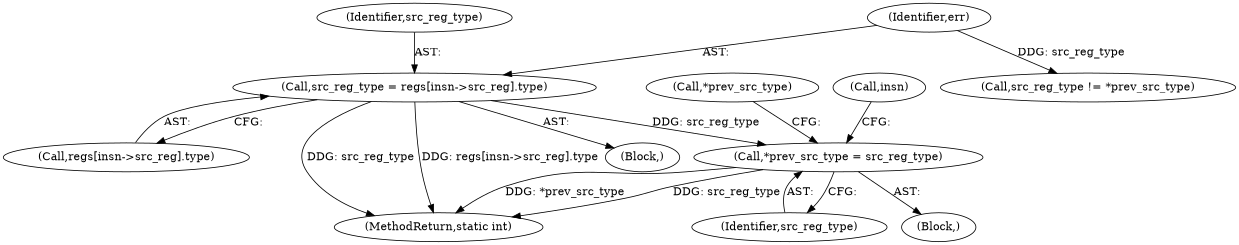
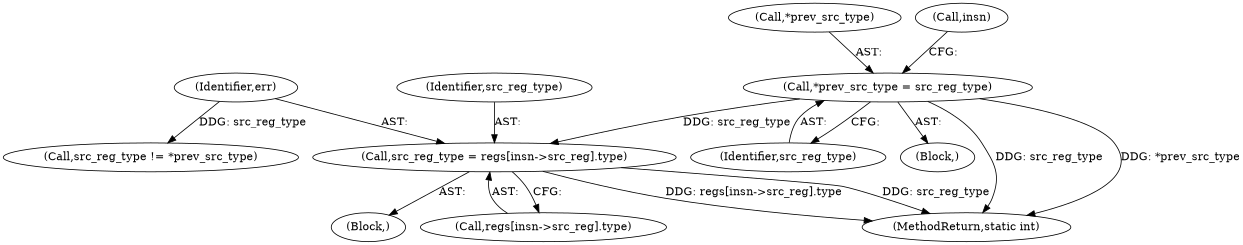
edge "(Call,src_reg_type = regs[insn->src_reg].type)" -> "(Call,*prev_src_type = src_reg_type)": reversed
edge "(Call,*prev_src_type)" -> "(Call,*prev_src_type = src_reg_type)": label "CFG: " -> "AST: "
